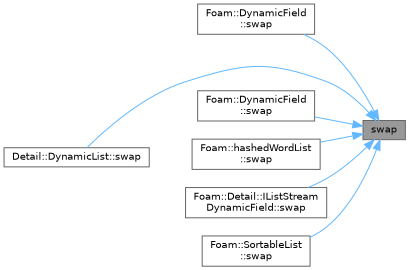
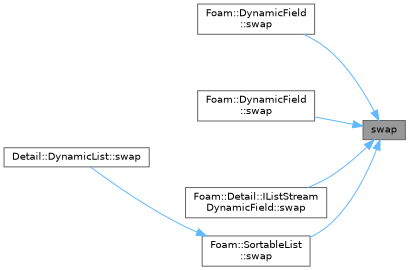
edge "Detail::DynamicList::swap" -> "swap": now "Detail::DynamicList::swap" -> "Foam::SortableList ::swap"
node "Foam::hashedWordList ::swap": removed
